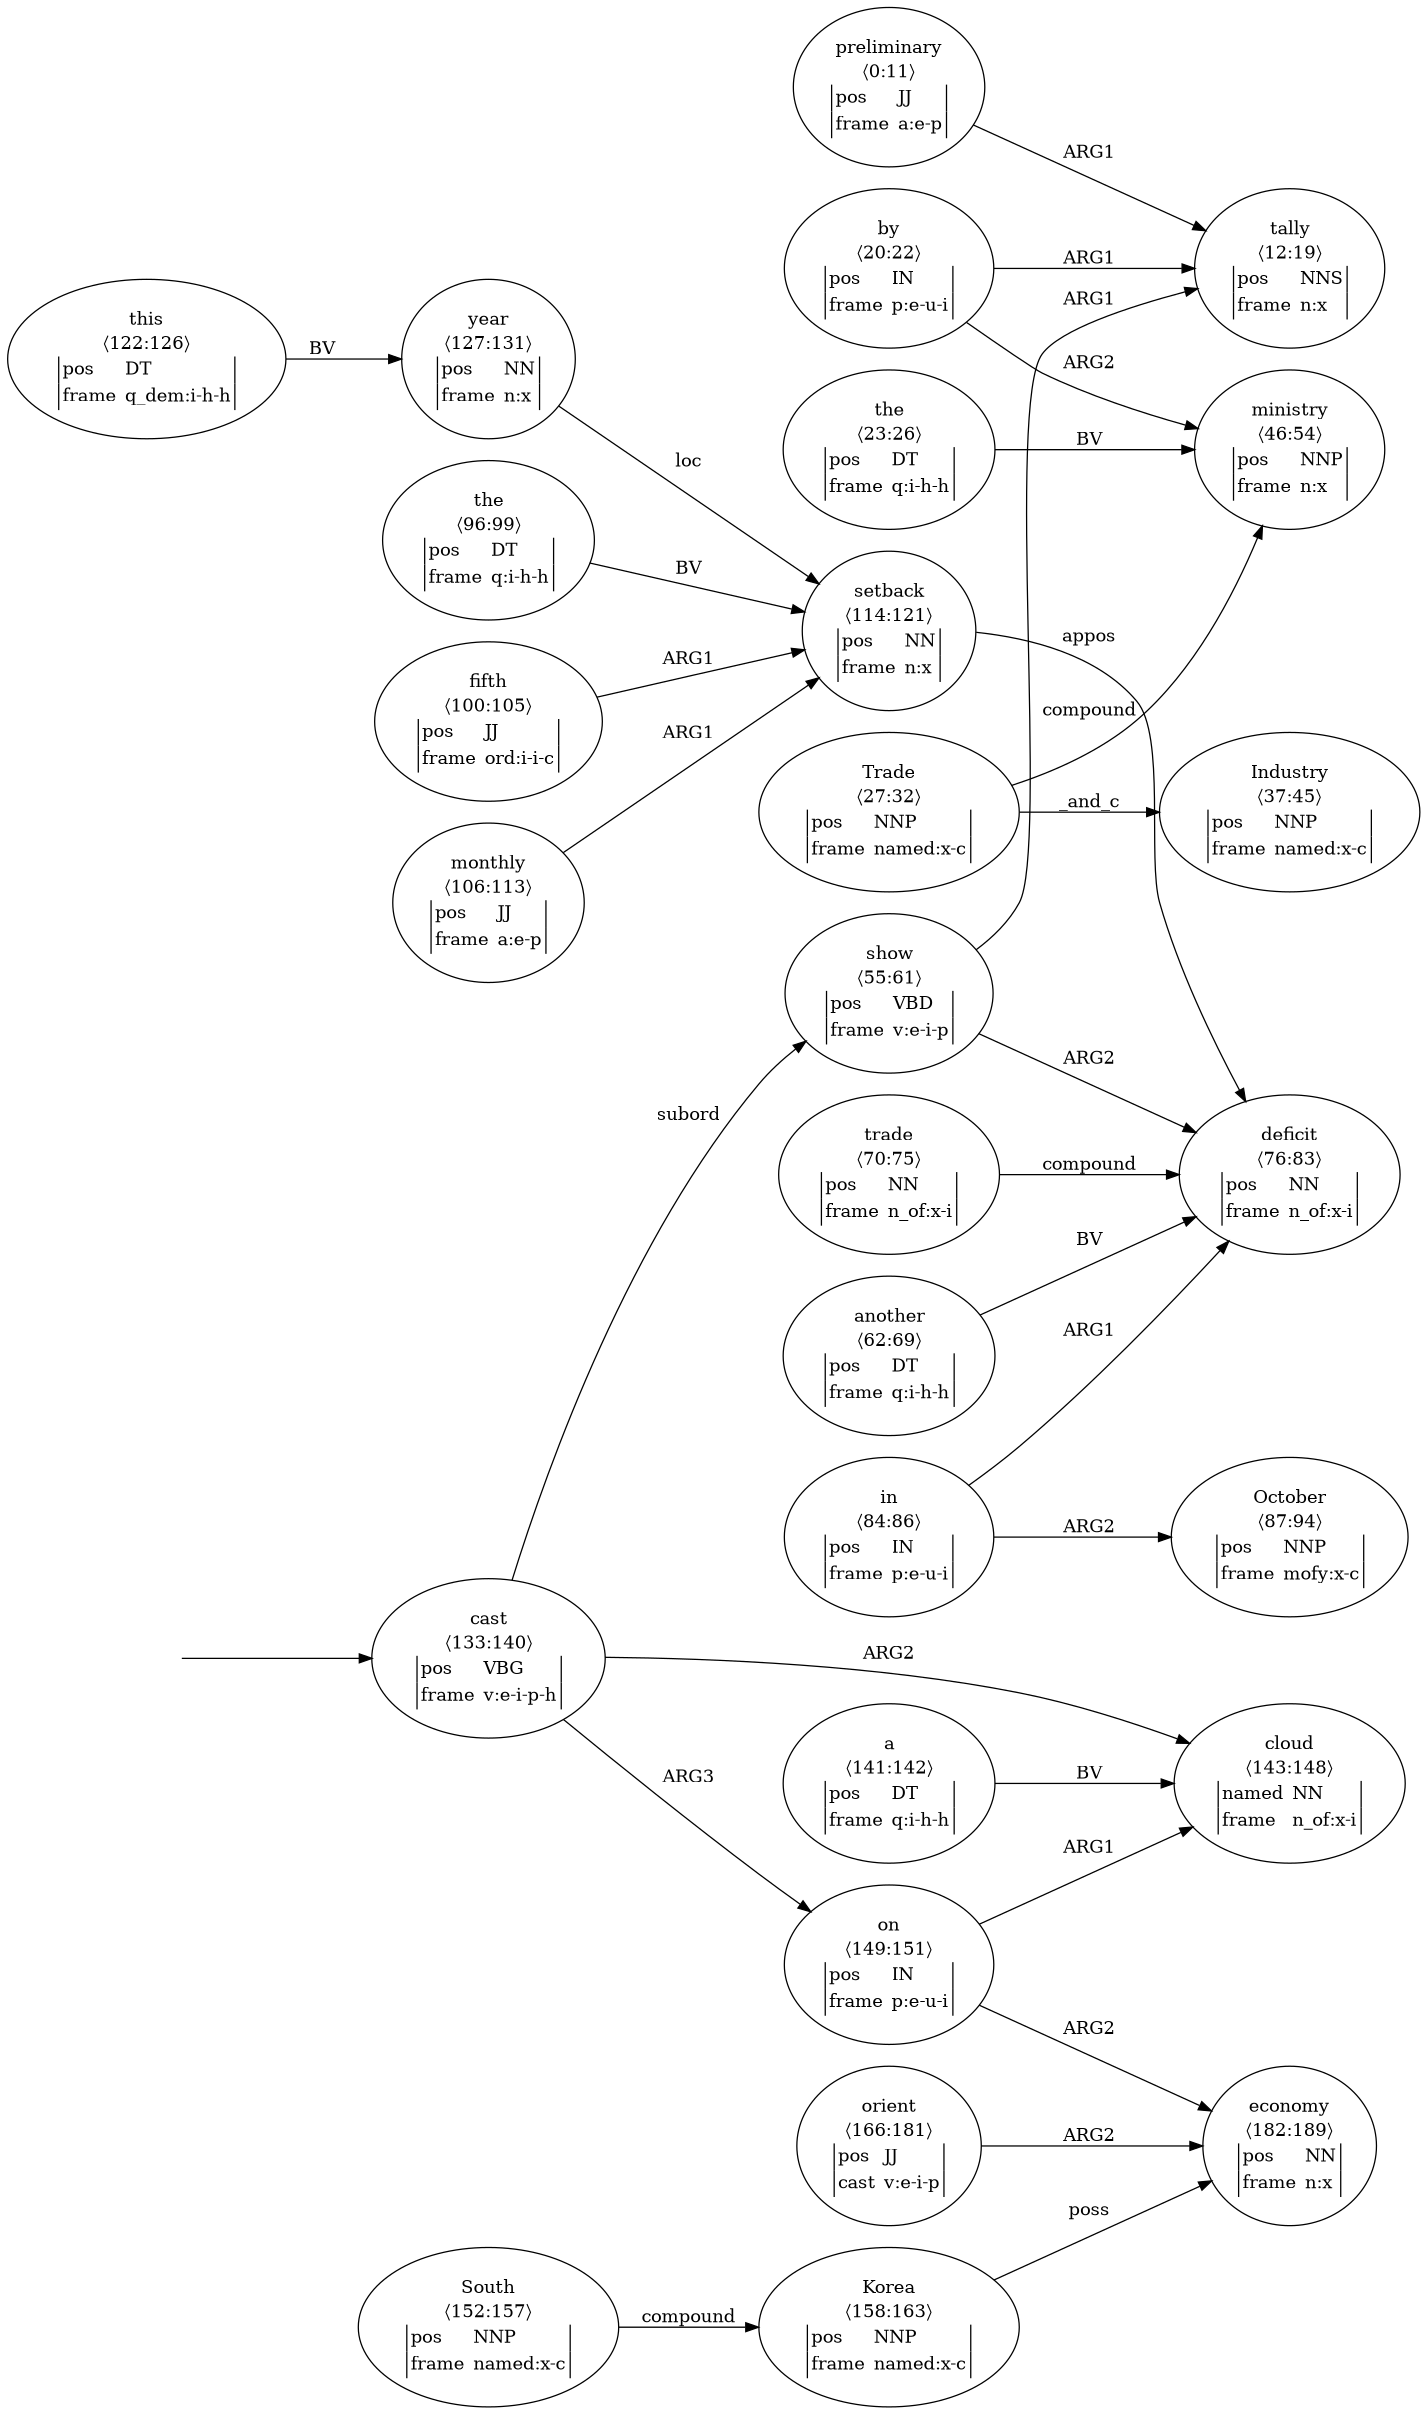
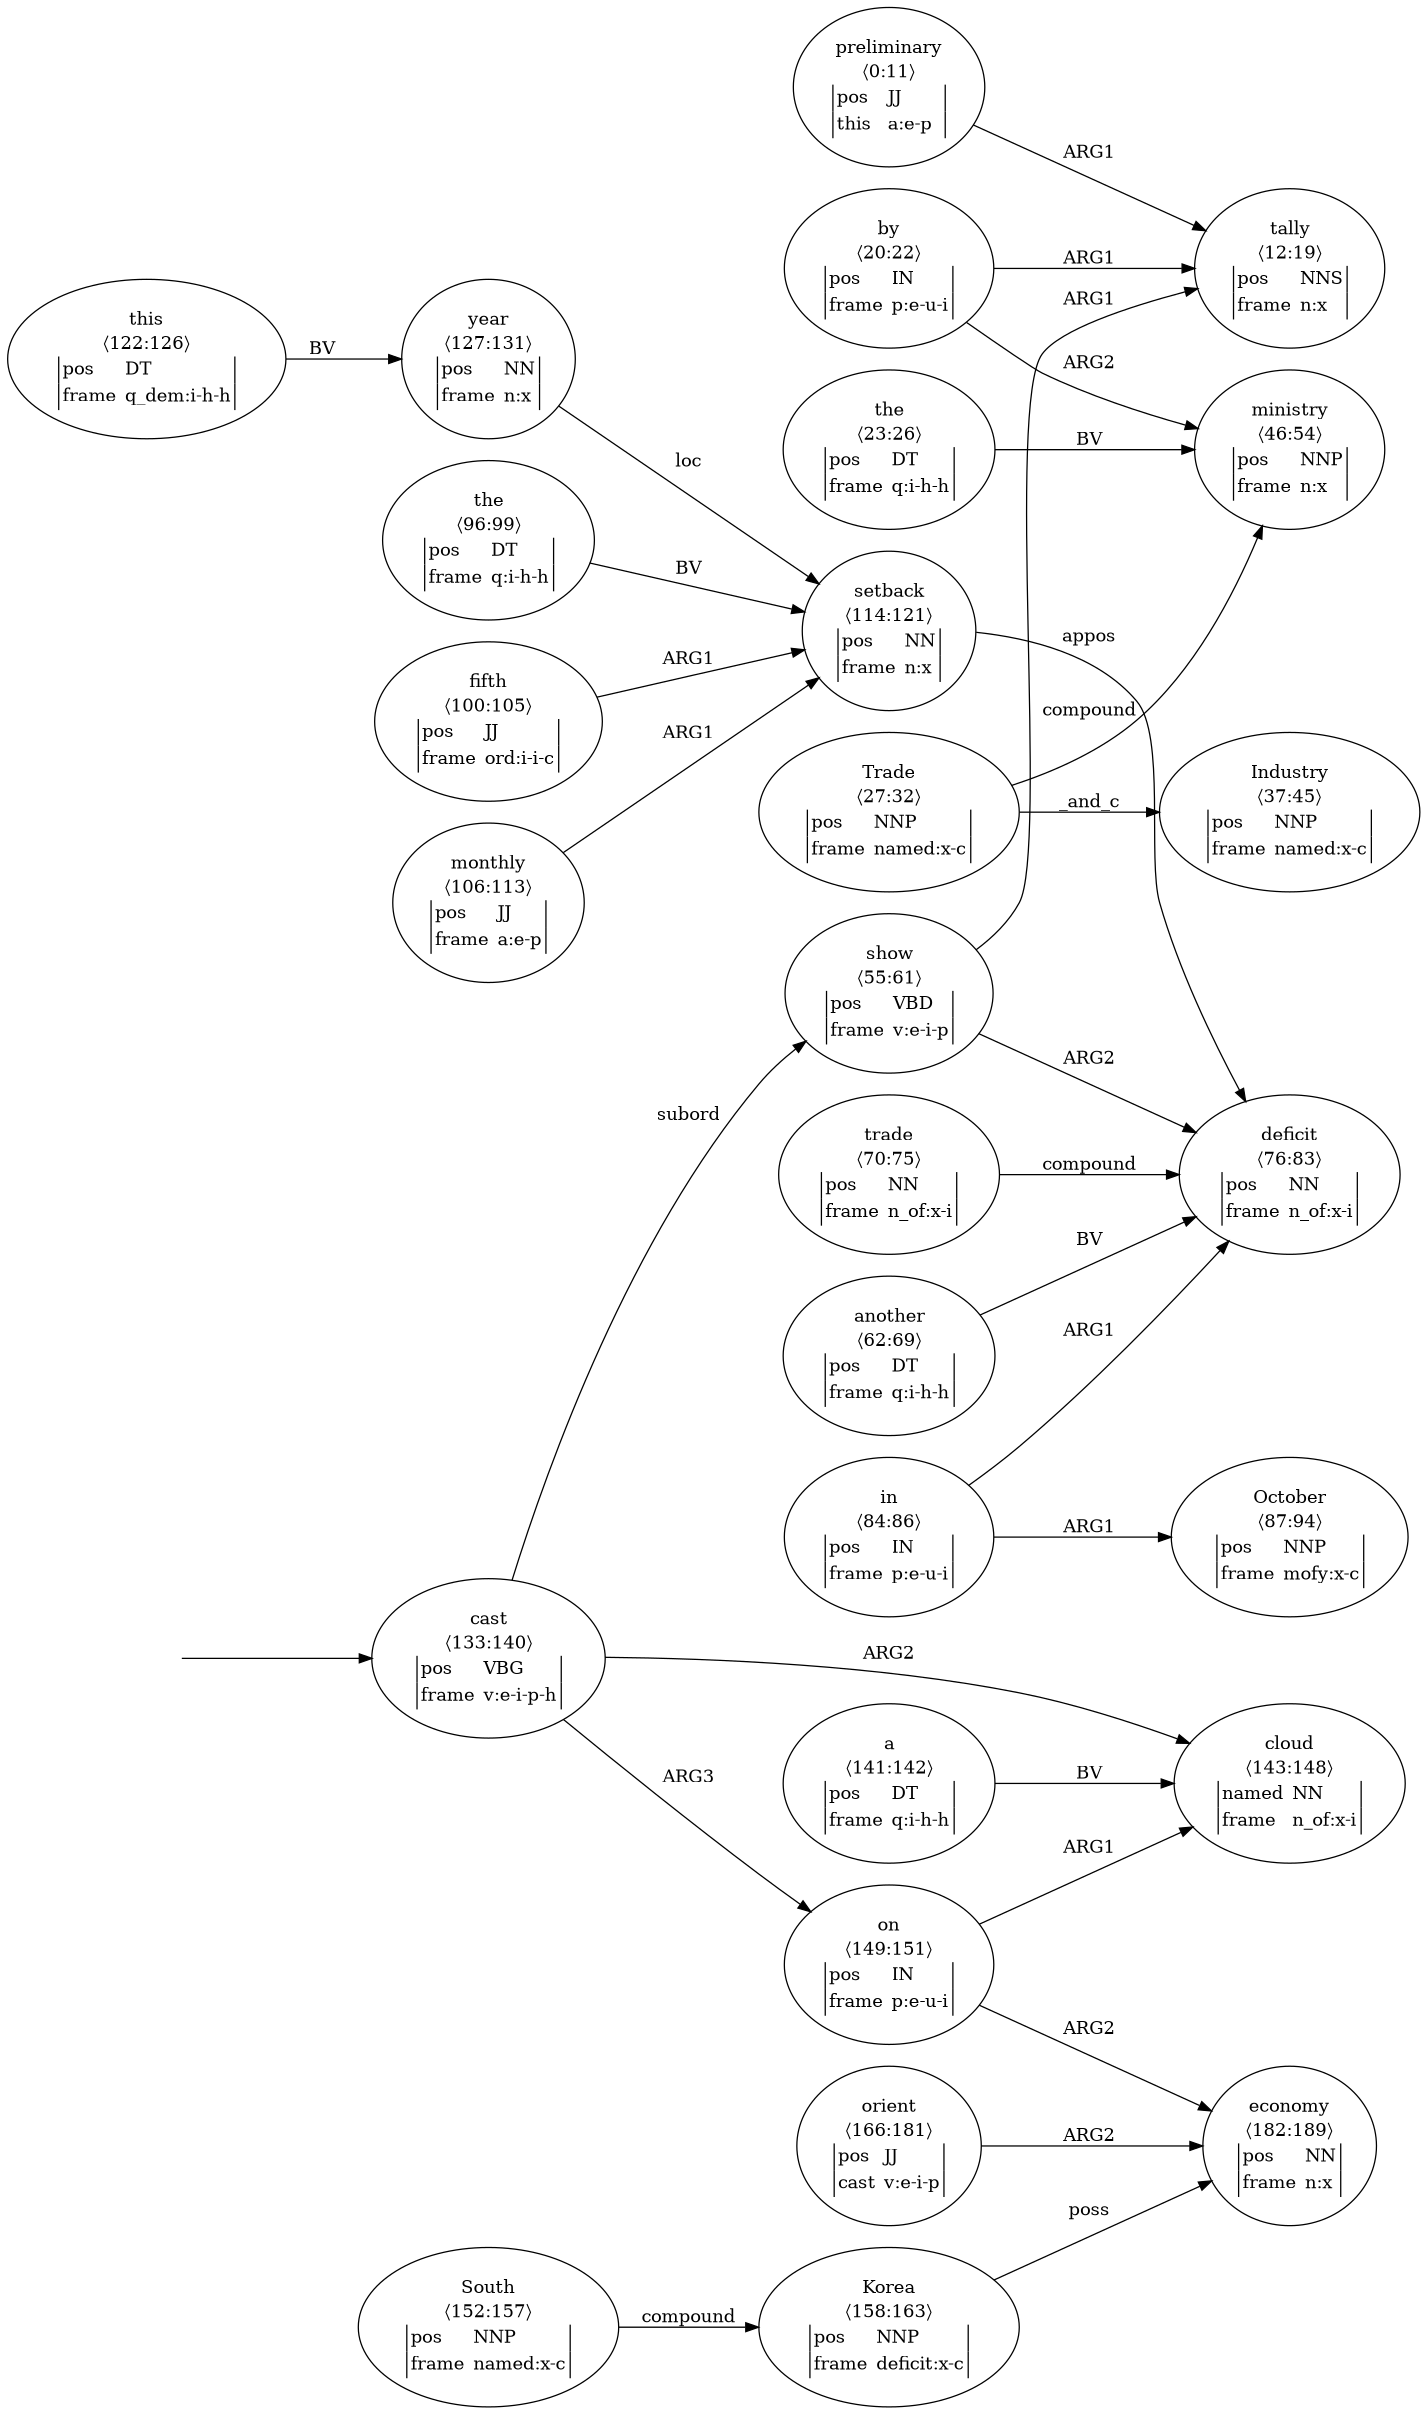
node "preliminary": text "frame" -> "this"
edge "in" -> "October": label "ARG2" -> "ARG1"
node "Korea": text "named:x-c" -> "deficit:x-c"
